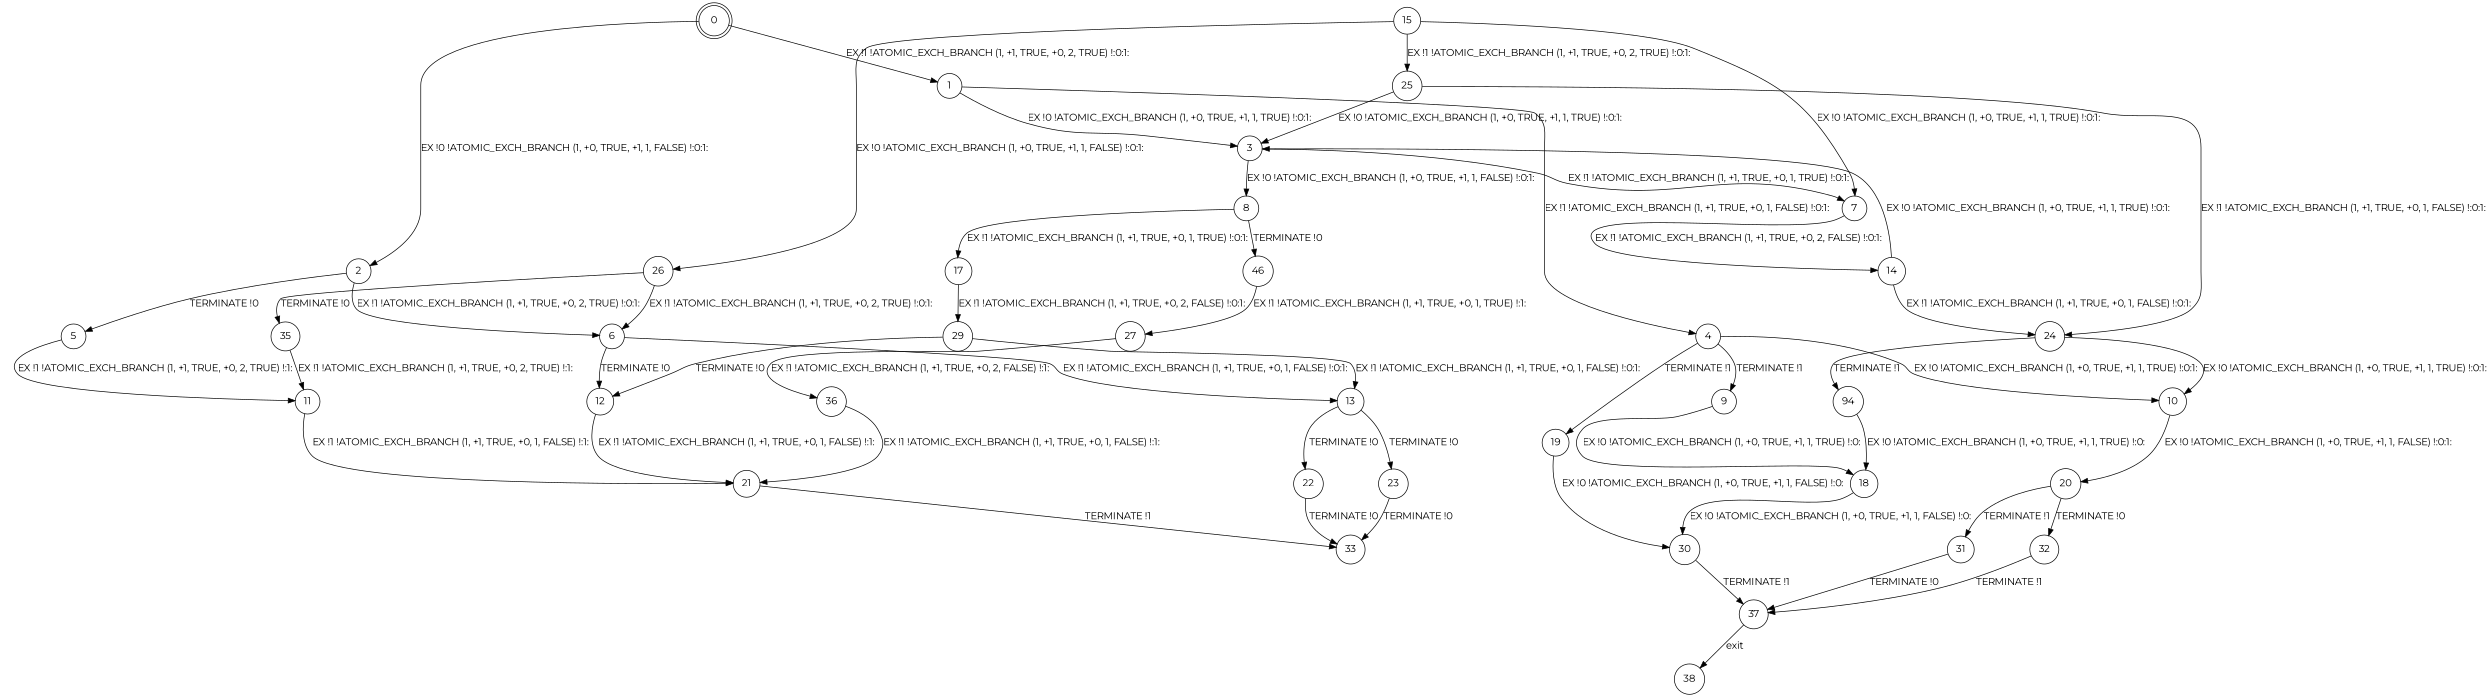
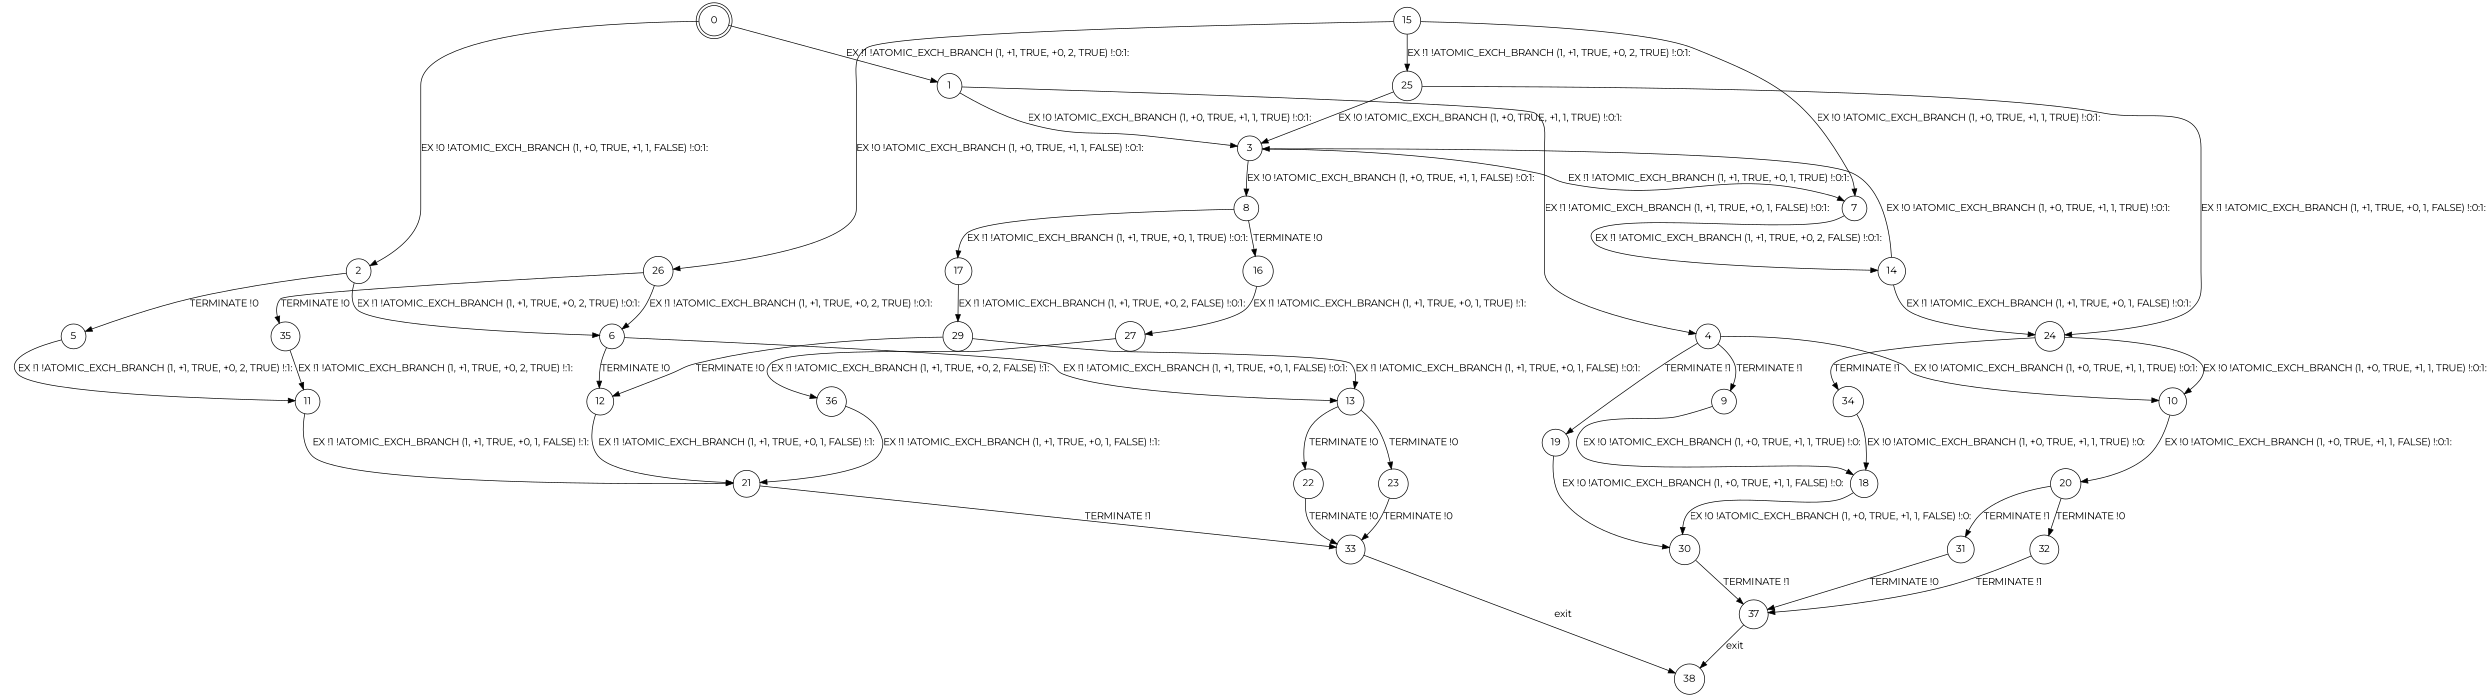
node "46": label "46" -> "16"
node "94": label "94" -> "34"
edge "33" -> "38": added, label "exit"
